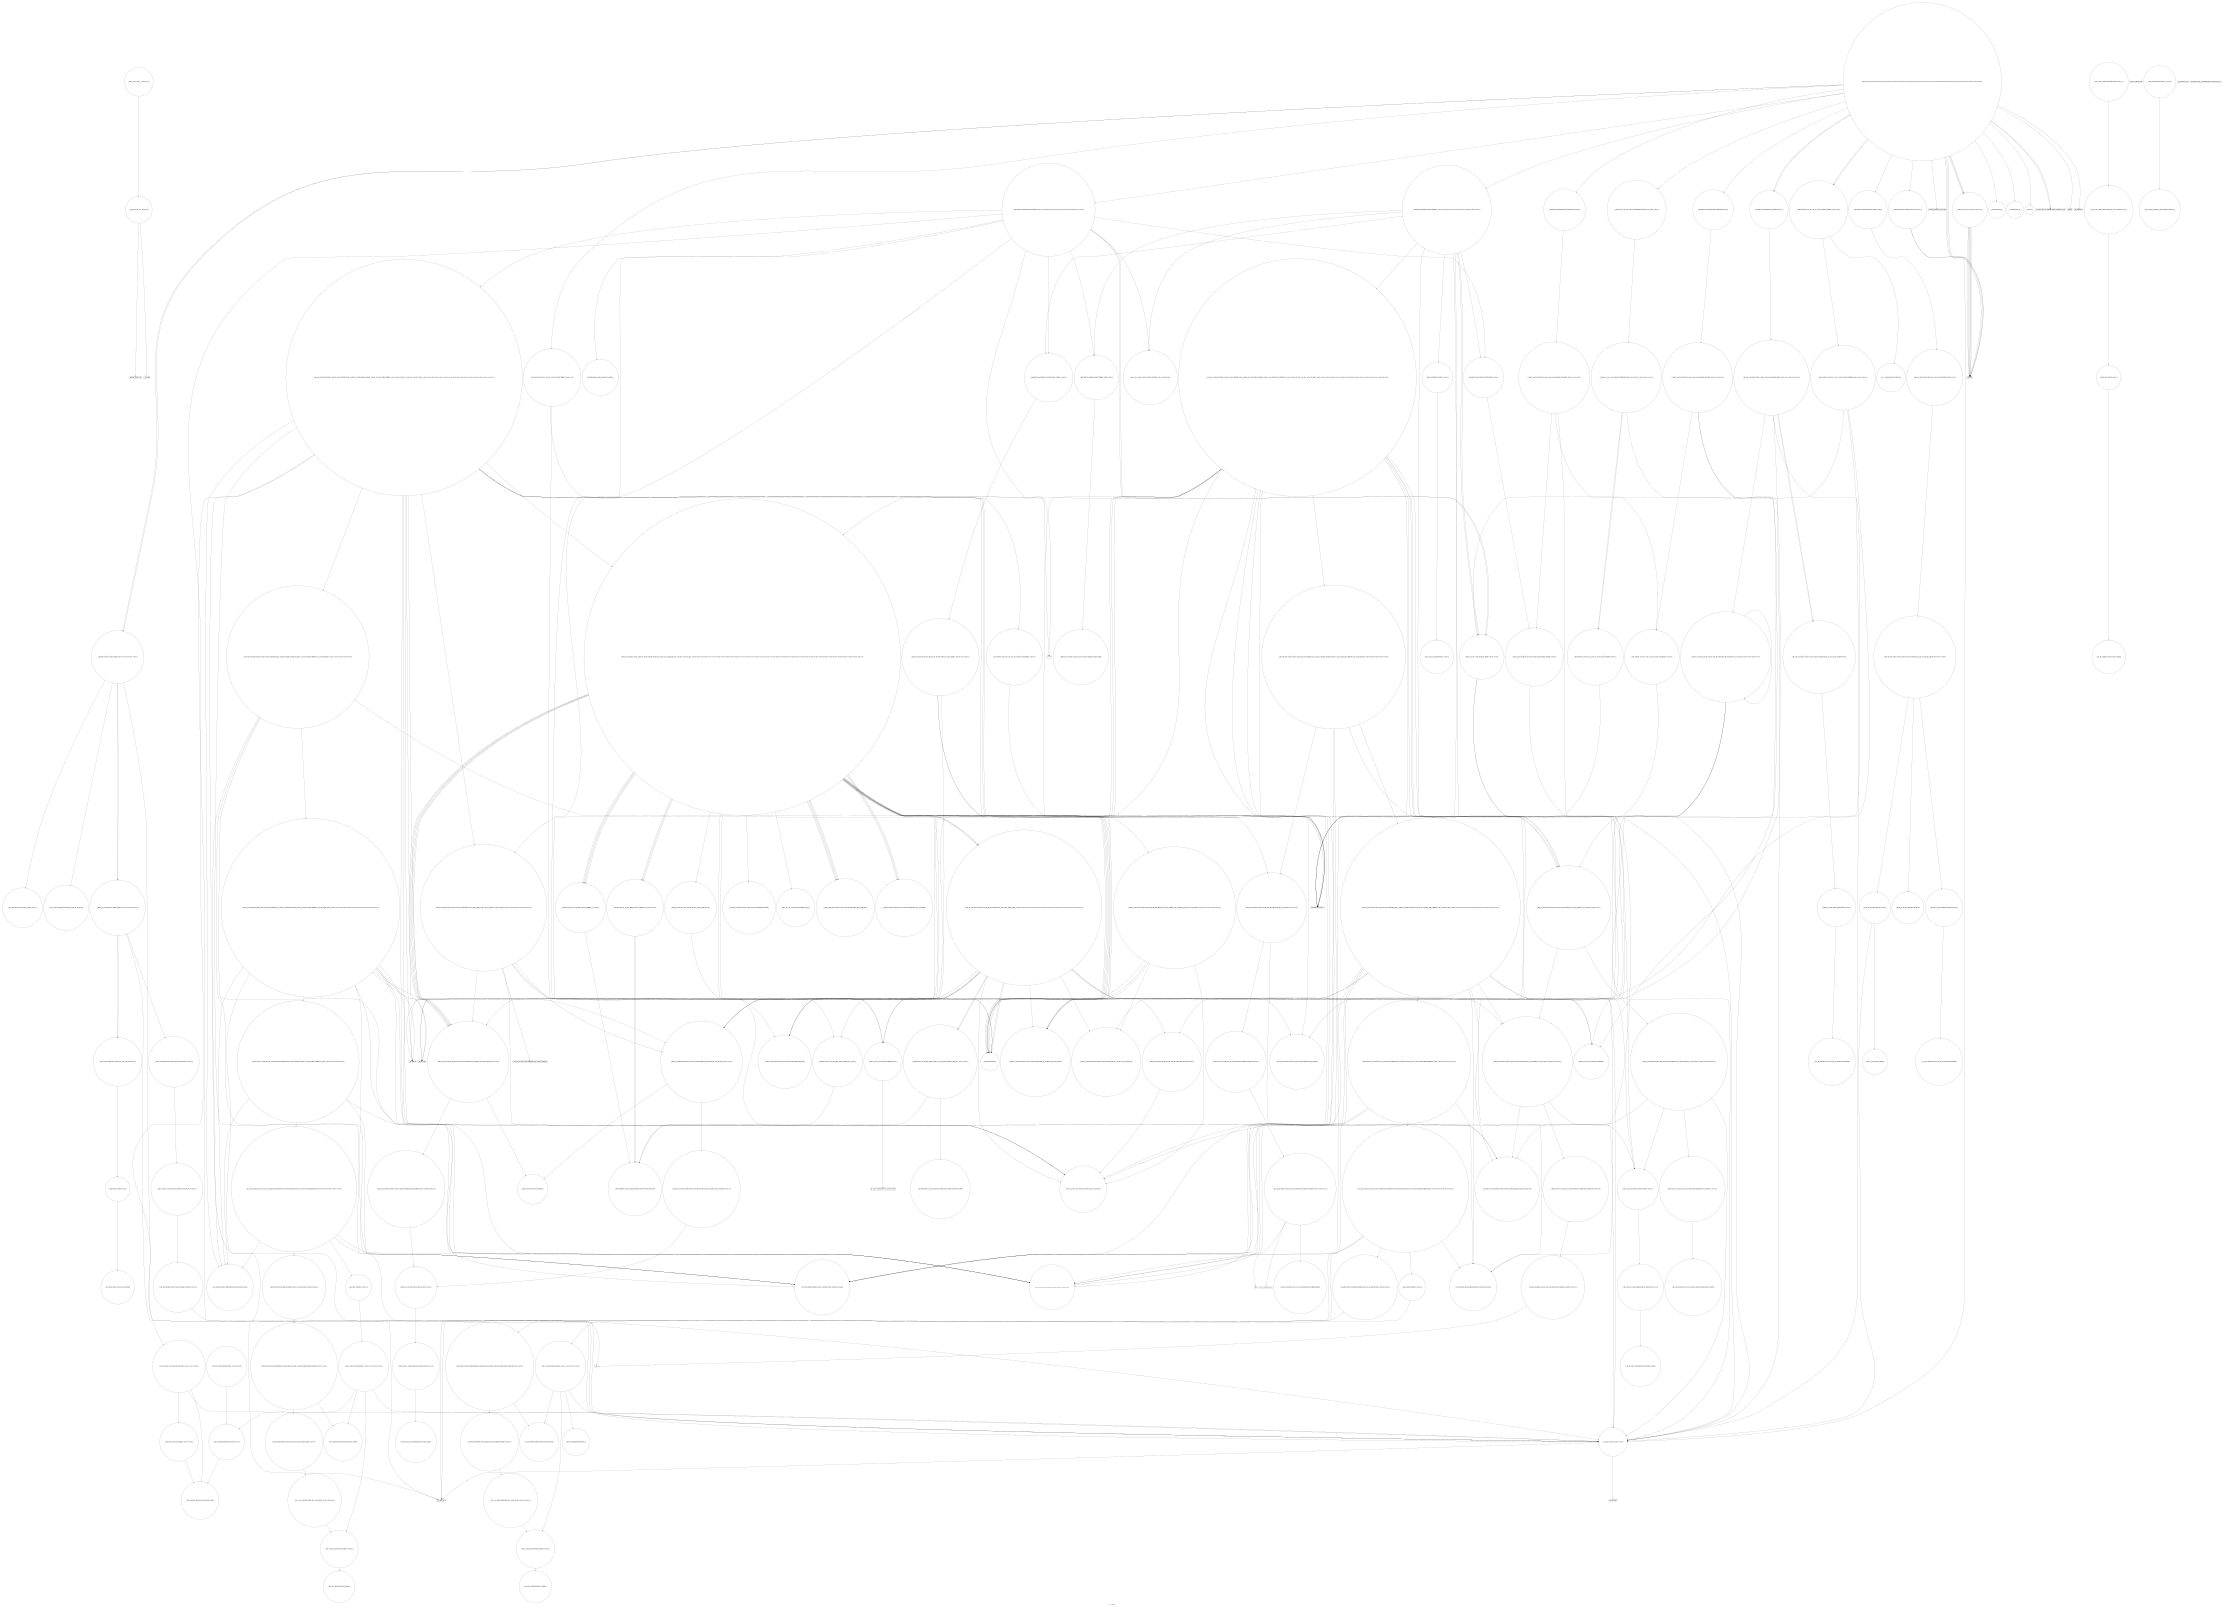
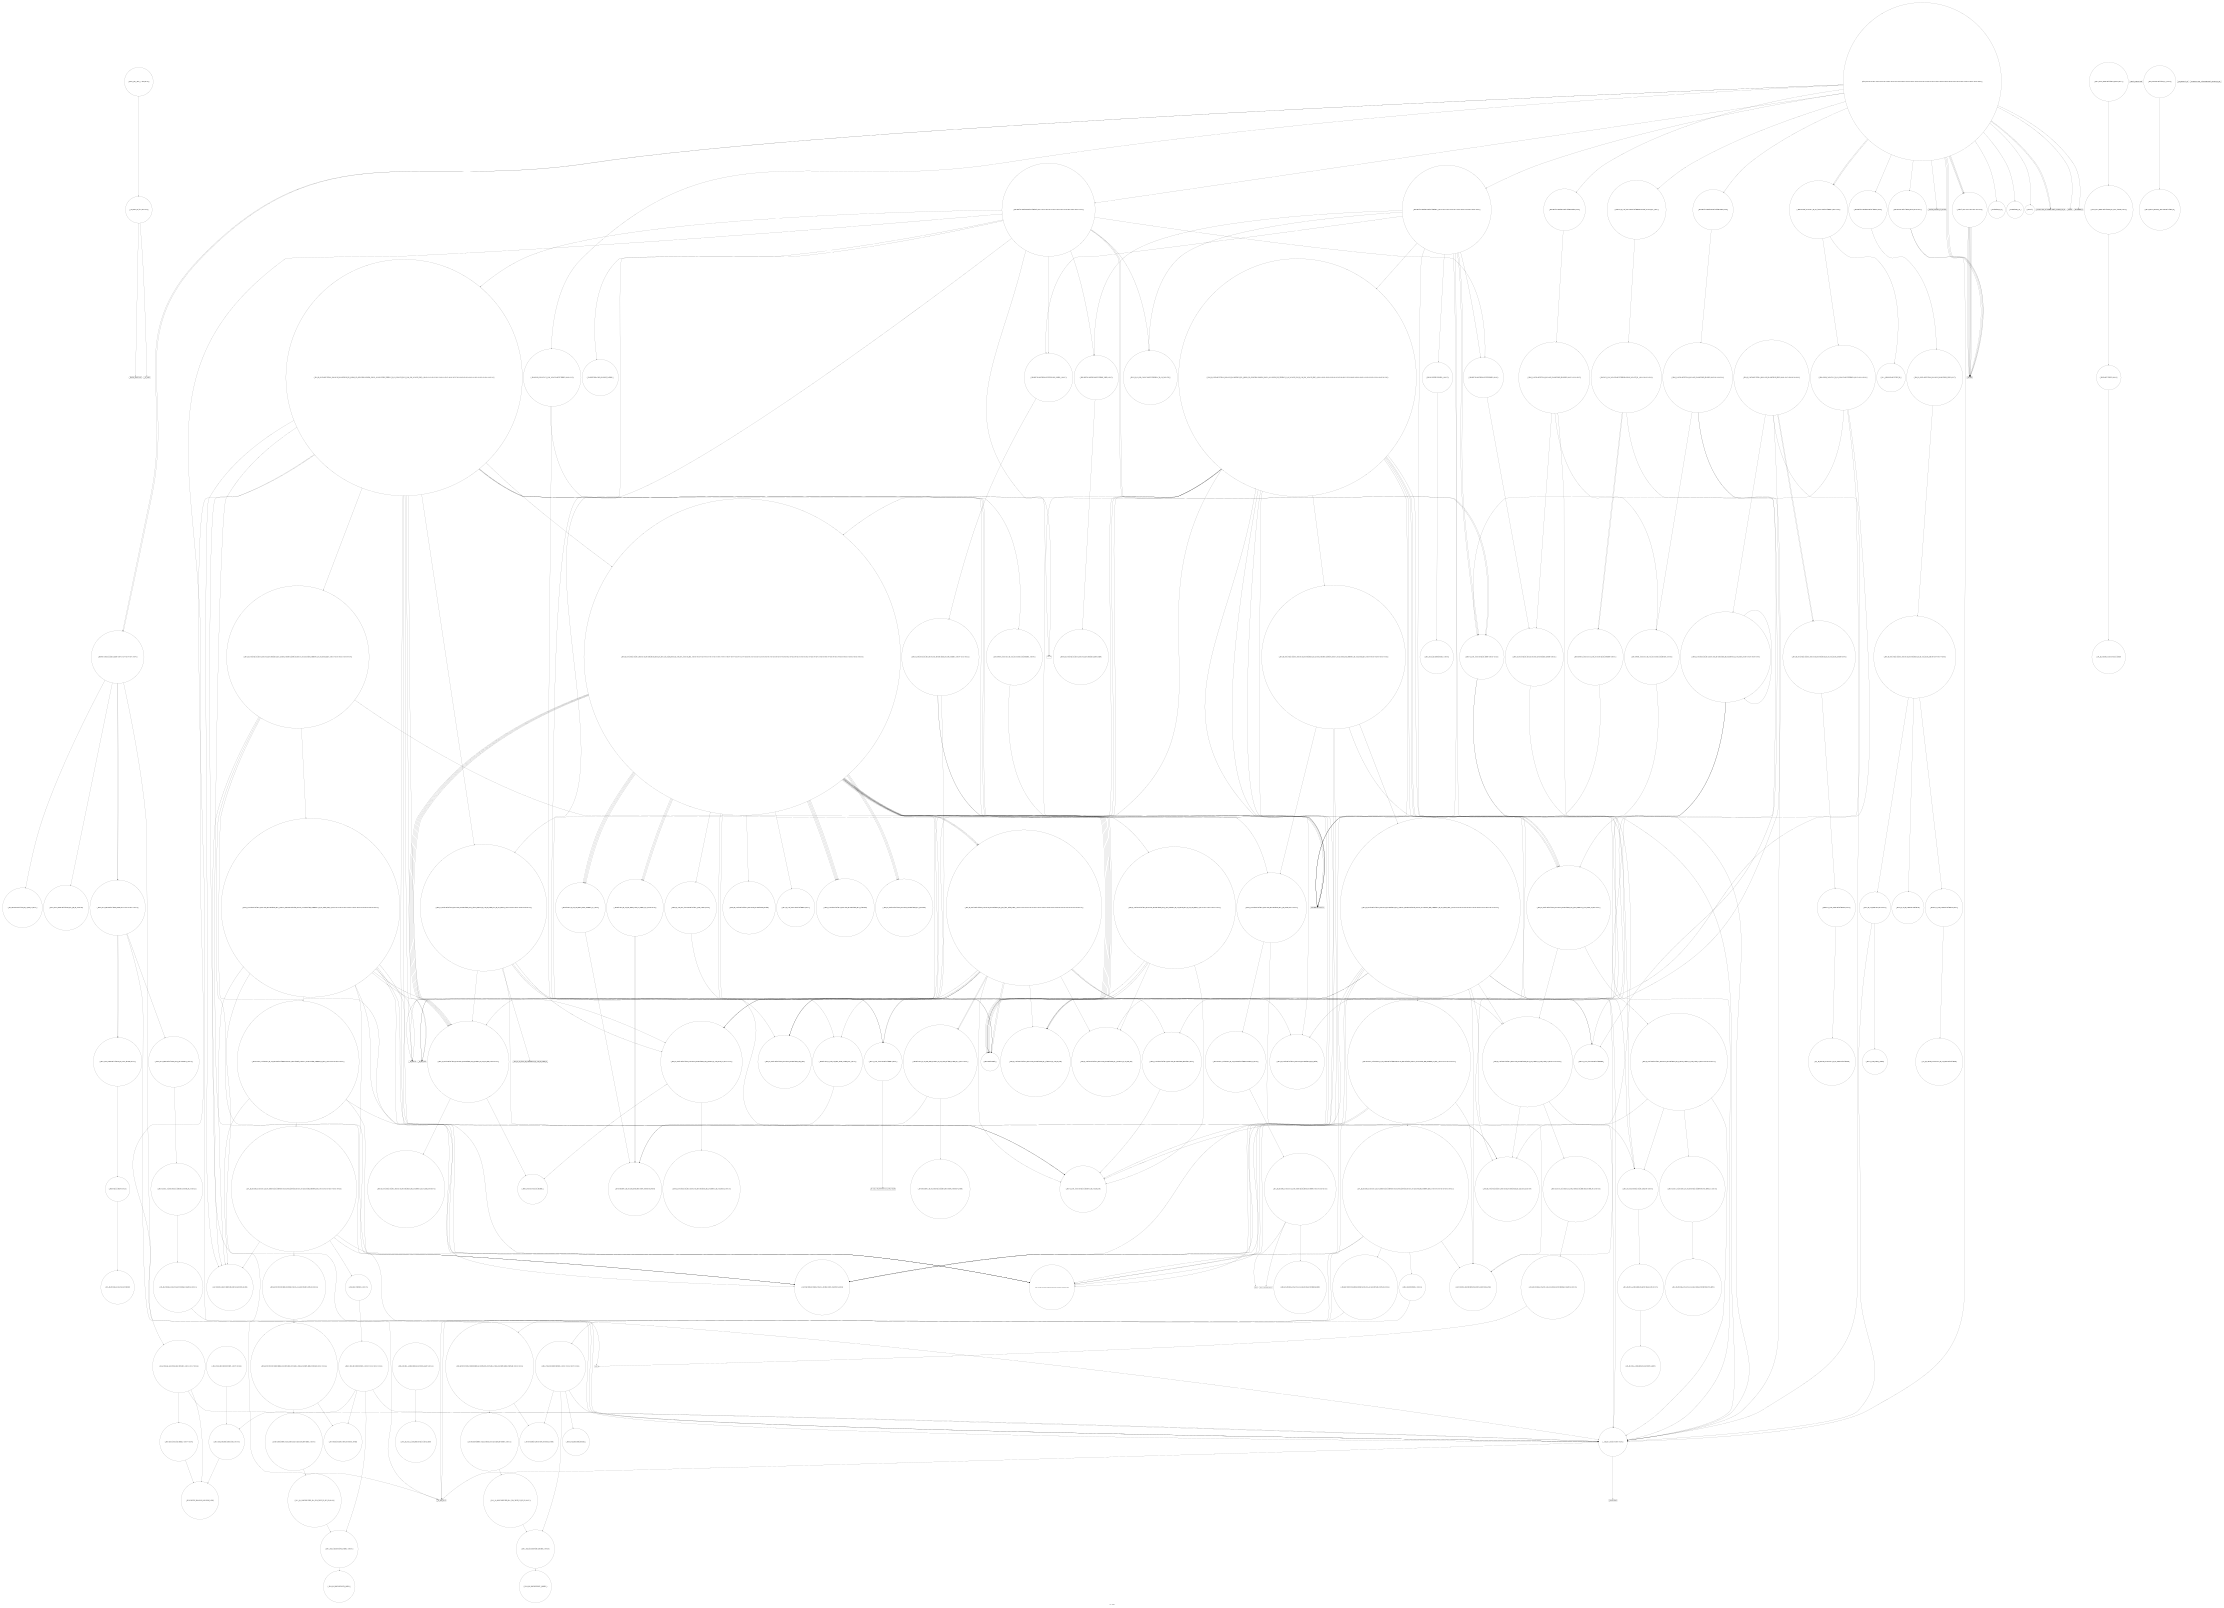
node "{_ZNSt3mapIiiSt4lessIiESaISt4pairIKiiEEED2Ev|{<s0>71}}": removed
node "{_ZNKSt13_Rb_tree_nodeISt4pairIKiiEE9_M_valptrEv|{<s0>160}}": removed
